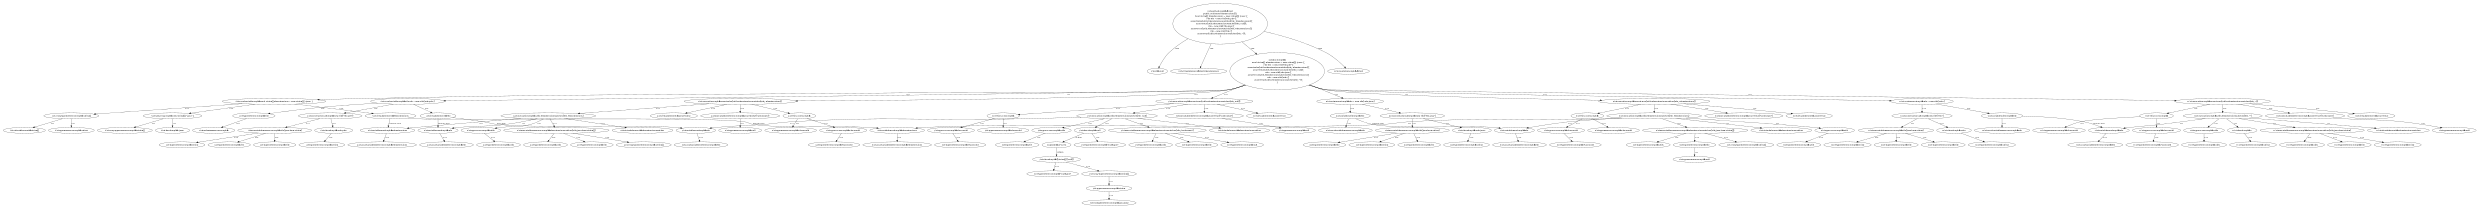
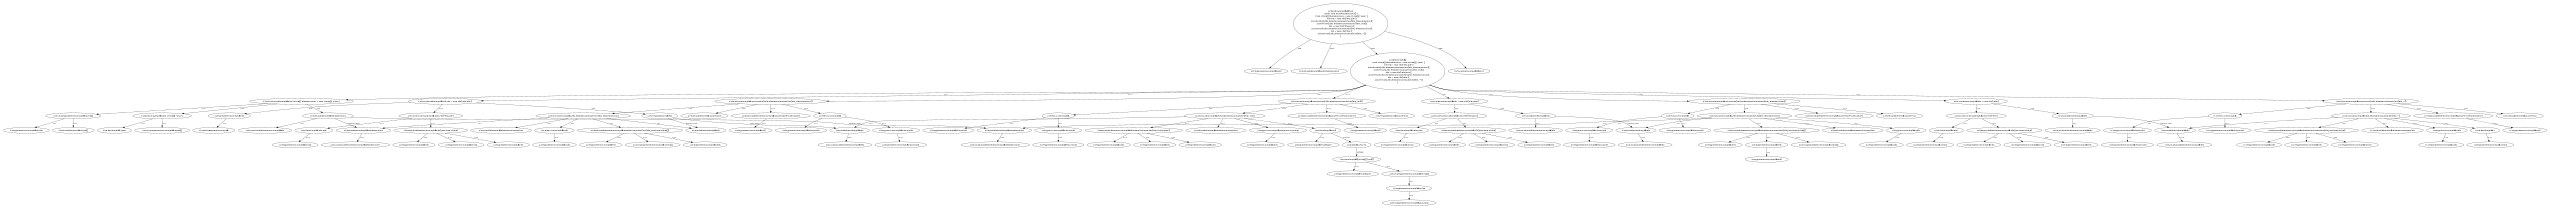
node "3:Test@void": label "3:Test@void" -> "3:CtTypeReferenceImpl@void"
node "7:CtTypeAccessImpl@Utils": label "7:CtTypeAccessImpl@Utils" -> "7:CtTypeAccessImpl@CtTypeAccessImpl"
edge "6:CtVariableReadImpl@file" -> "6:CtLocalVariableReferenceImpl@file": now "4:CtVirtualElement@fileExtensions" -> "6:CtLocalVariableReferenceImpl@file"
